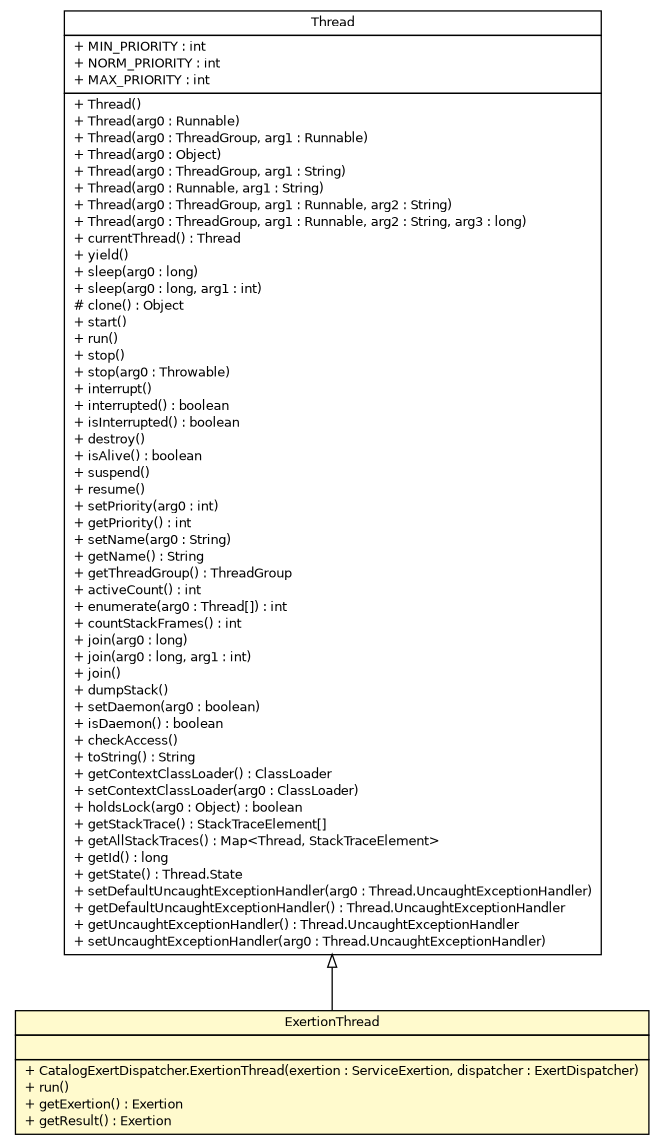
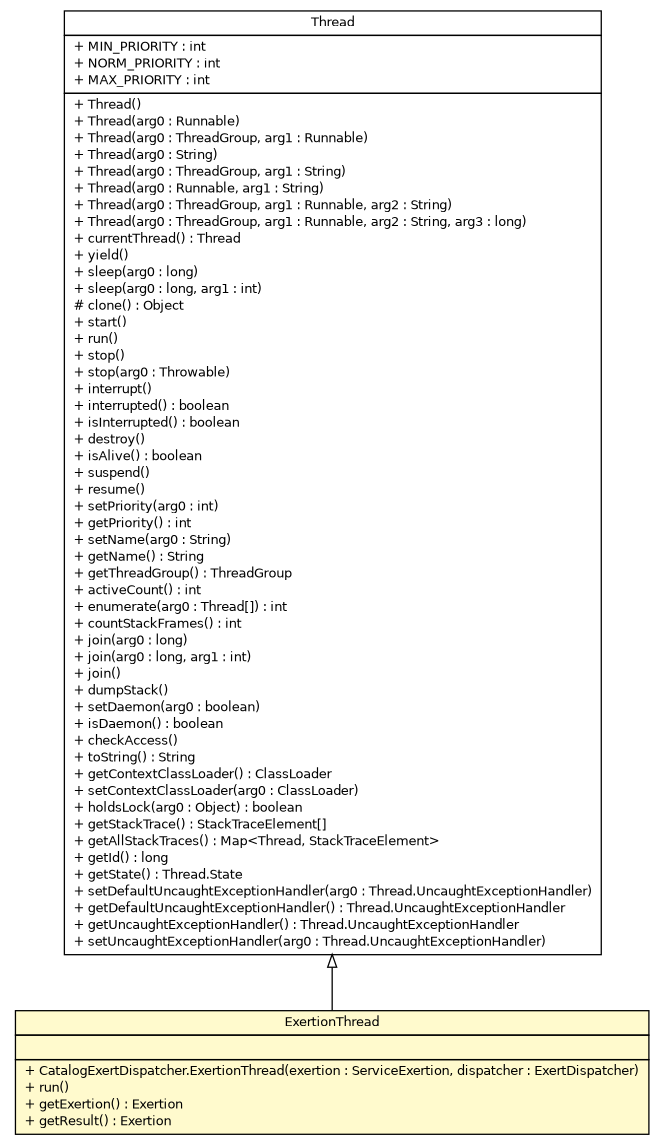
node "Thread": text "+ Thread(arg0 : Object)" -> "+ Thread(arg0 : String)"
